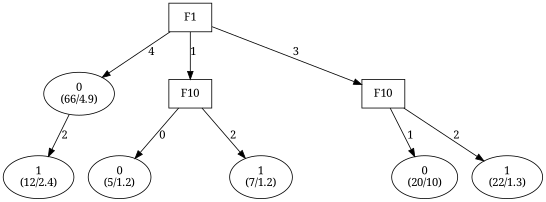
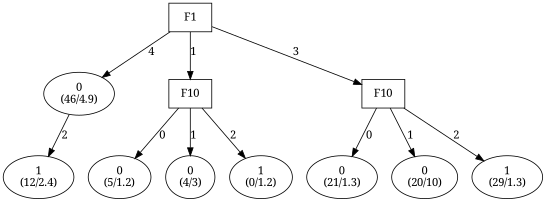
node "0 (66/4.9)": label "0 (66/4.9)" -> "0 (46/4.9)"
node "0 (4/3)": added
node "1 (7/1.2)": label "1 (7/1.2)" -> "1 (0/1.2)"
node "0 (21/1.3)": added
node "1 (22/1.3)": label "1 (22/1.3)" -> "1 (29/1.3)"
